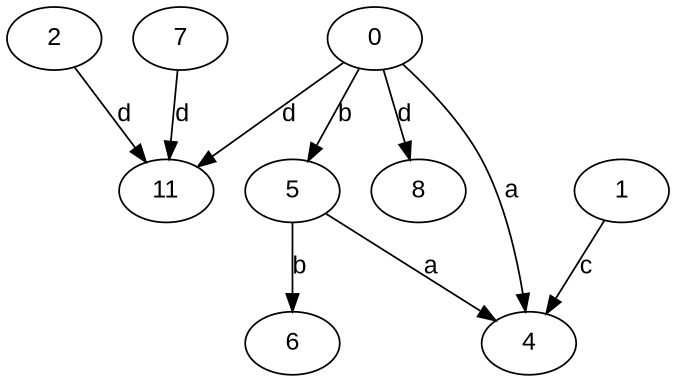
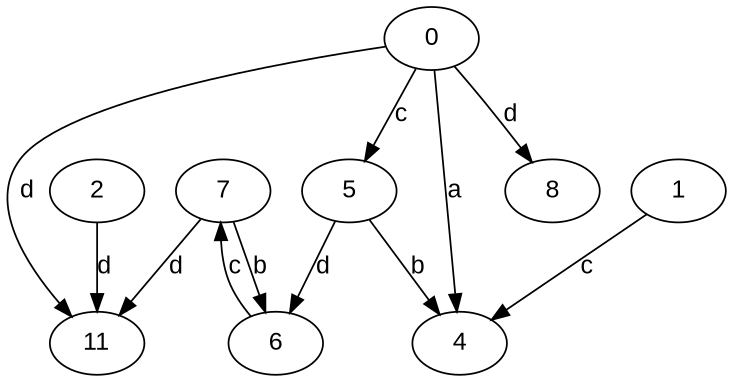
edge "0" -> "5": label "b" -> "c"
edge "7" -> "6": added, label "b"
edge "5" -> "6": label "b" -> "d"
edge "5" -> "4": label "a" -> "b"
edge "6" -> "7": added, label "c"
